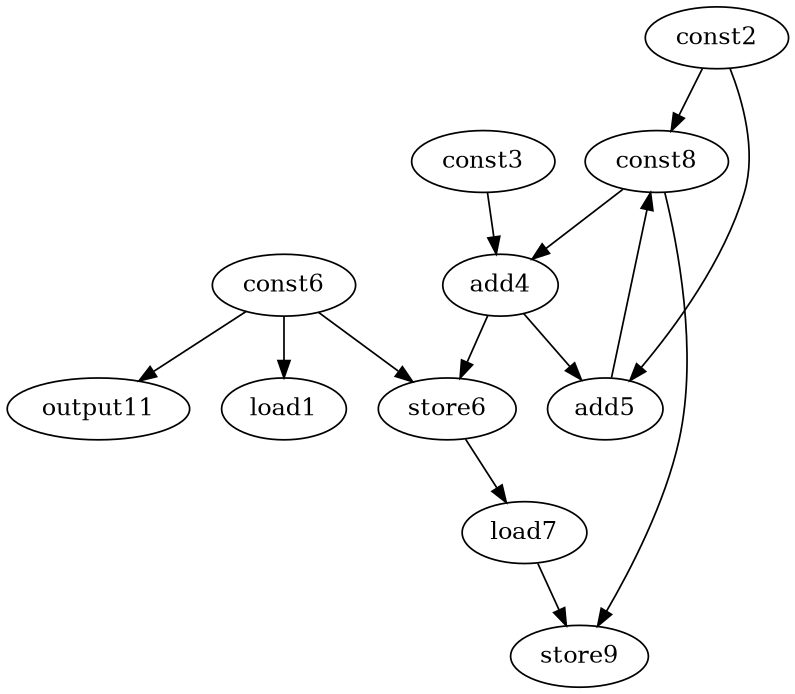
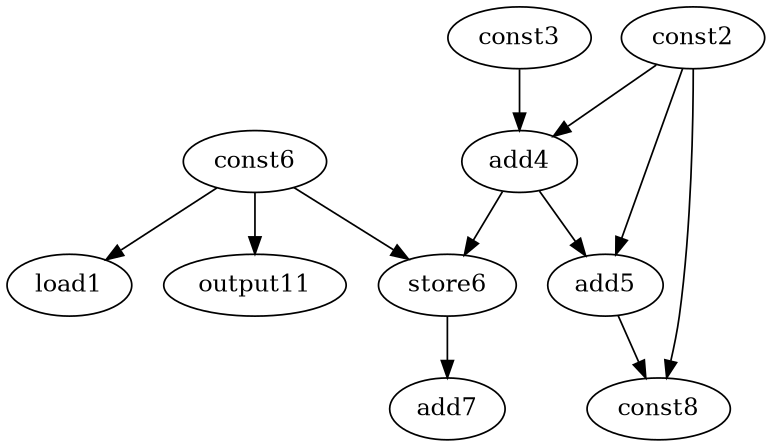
edge "const8" -> "add4": now "const2" -> "add4"
node "load7": label "load7" -> "add7"
node "store9": removed
